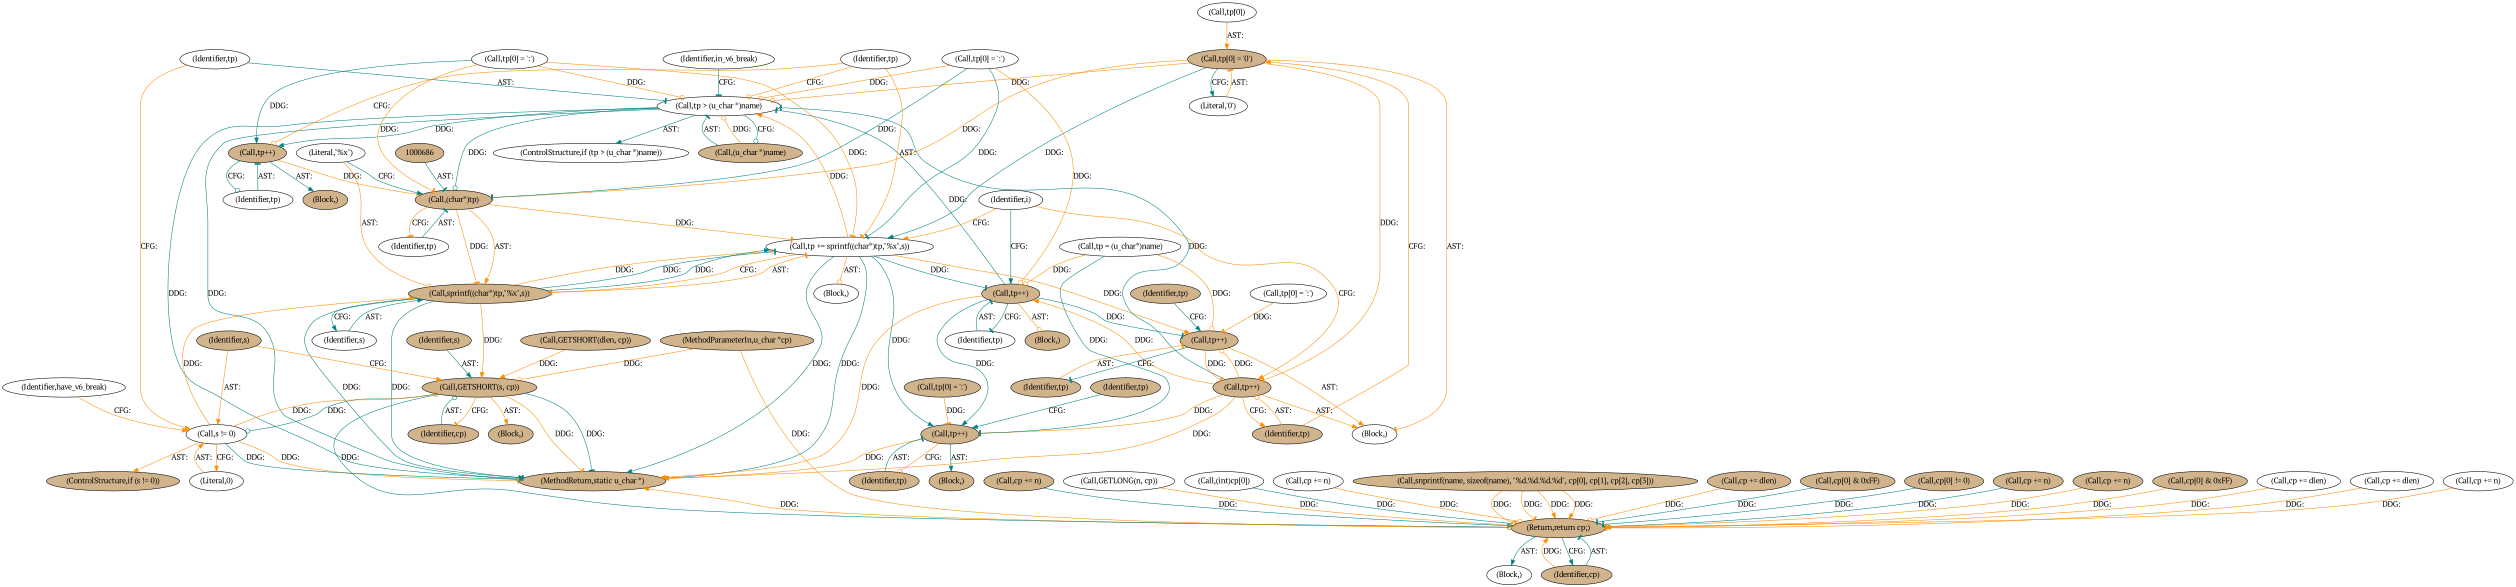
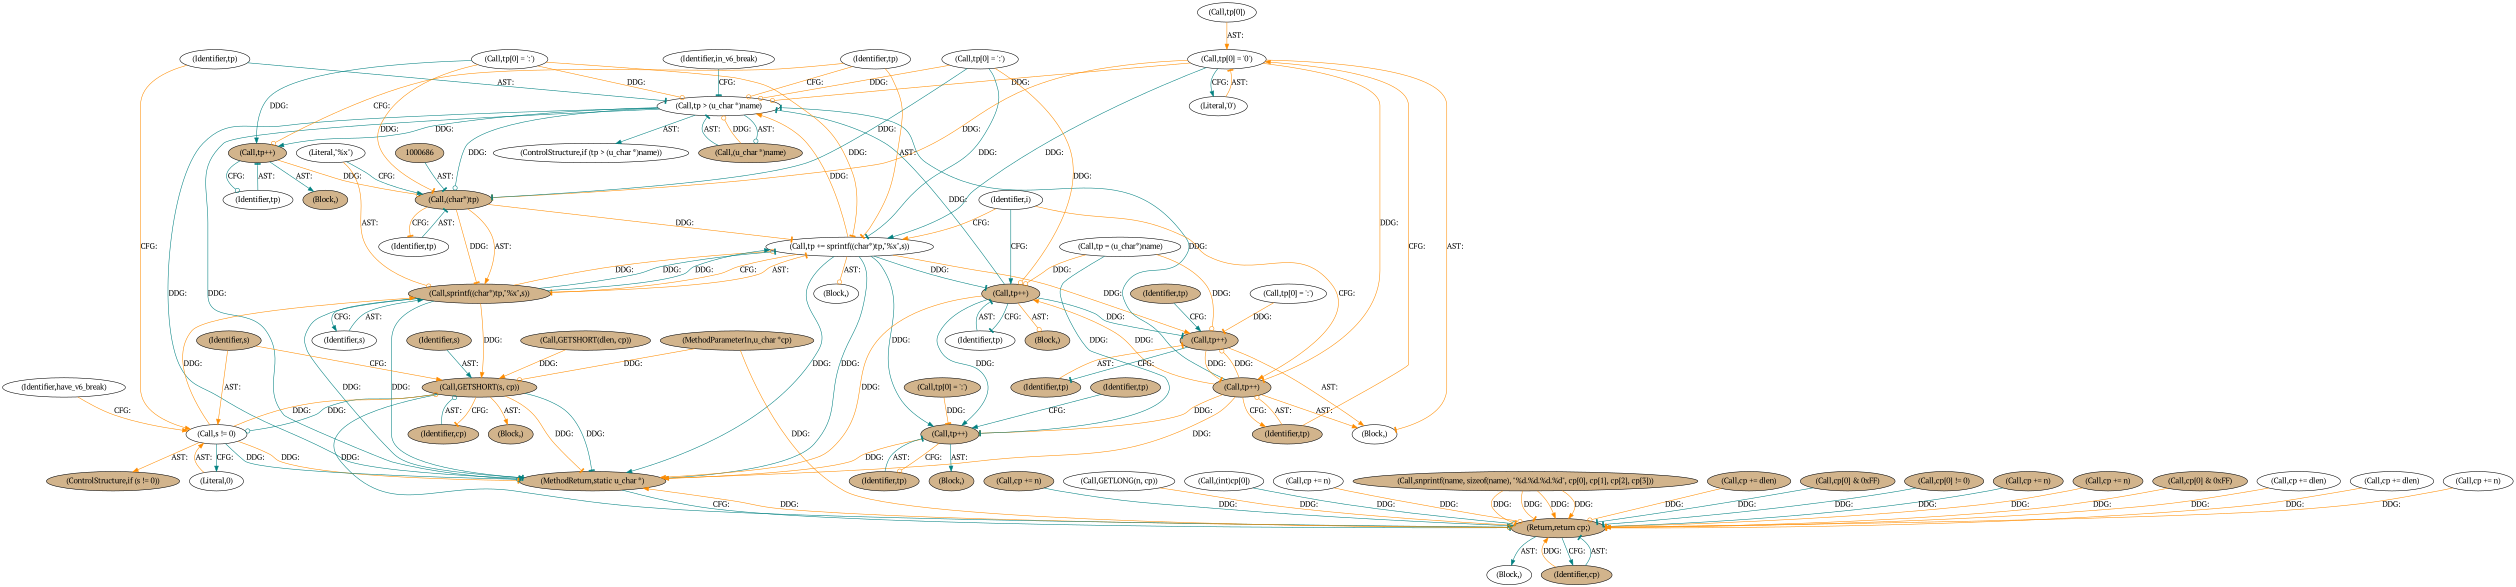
node "(Call,tp[0] = '0')": fillcolor tan -> white
edge "(Call,tp > (u_char *)name)" -> "(Call,(u_char *)name)": label "CFG: " -> "AST: "
edge "(Call,s != 0)" -> "(Literal,0)": color darkorange -> teal
edge "(MethodReturn,static u_char *)" -> "(Return,return cp;)": added, label "CFG:"
